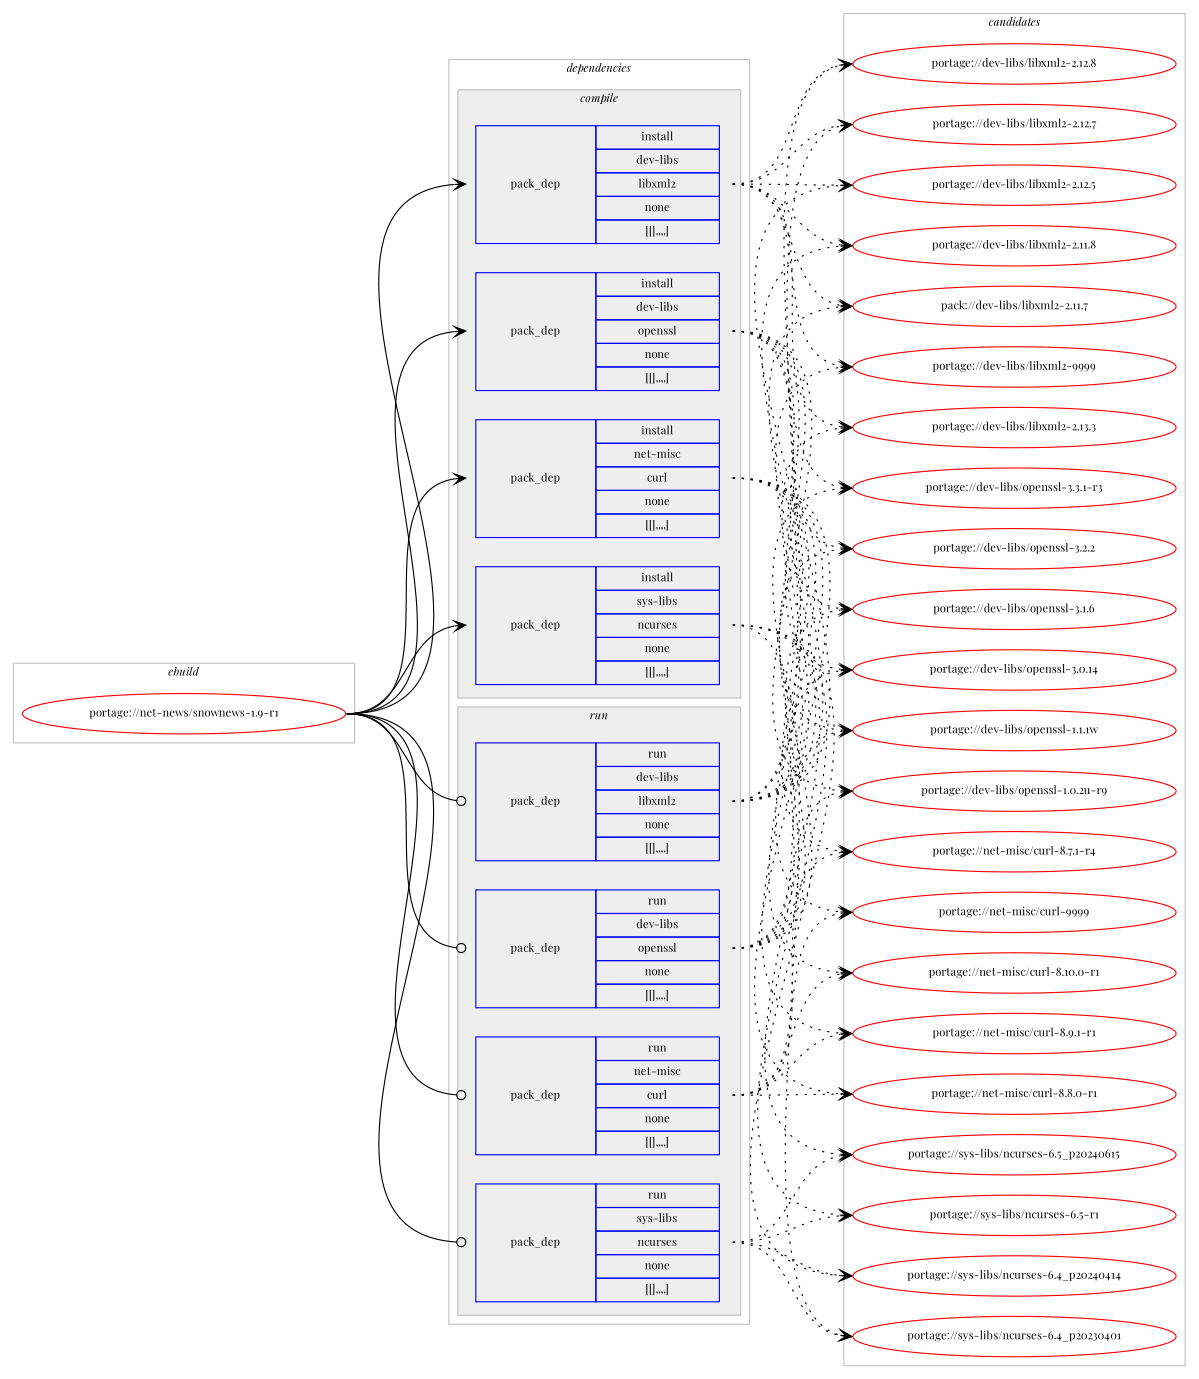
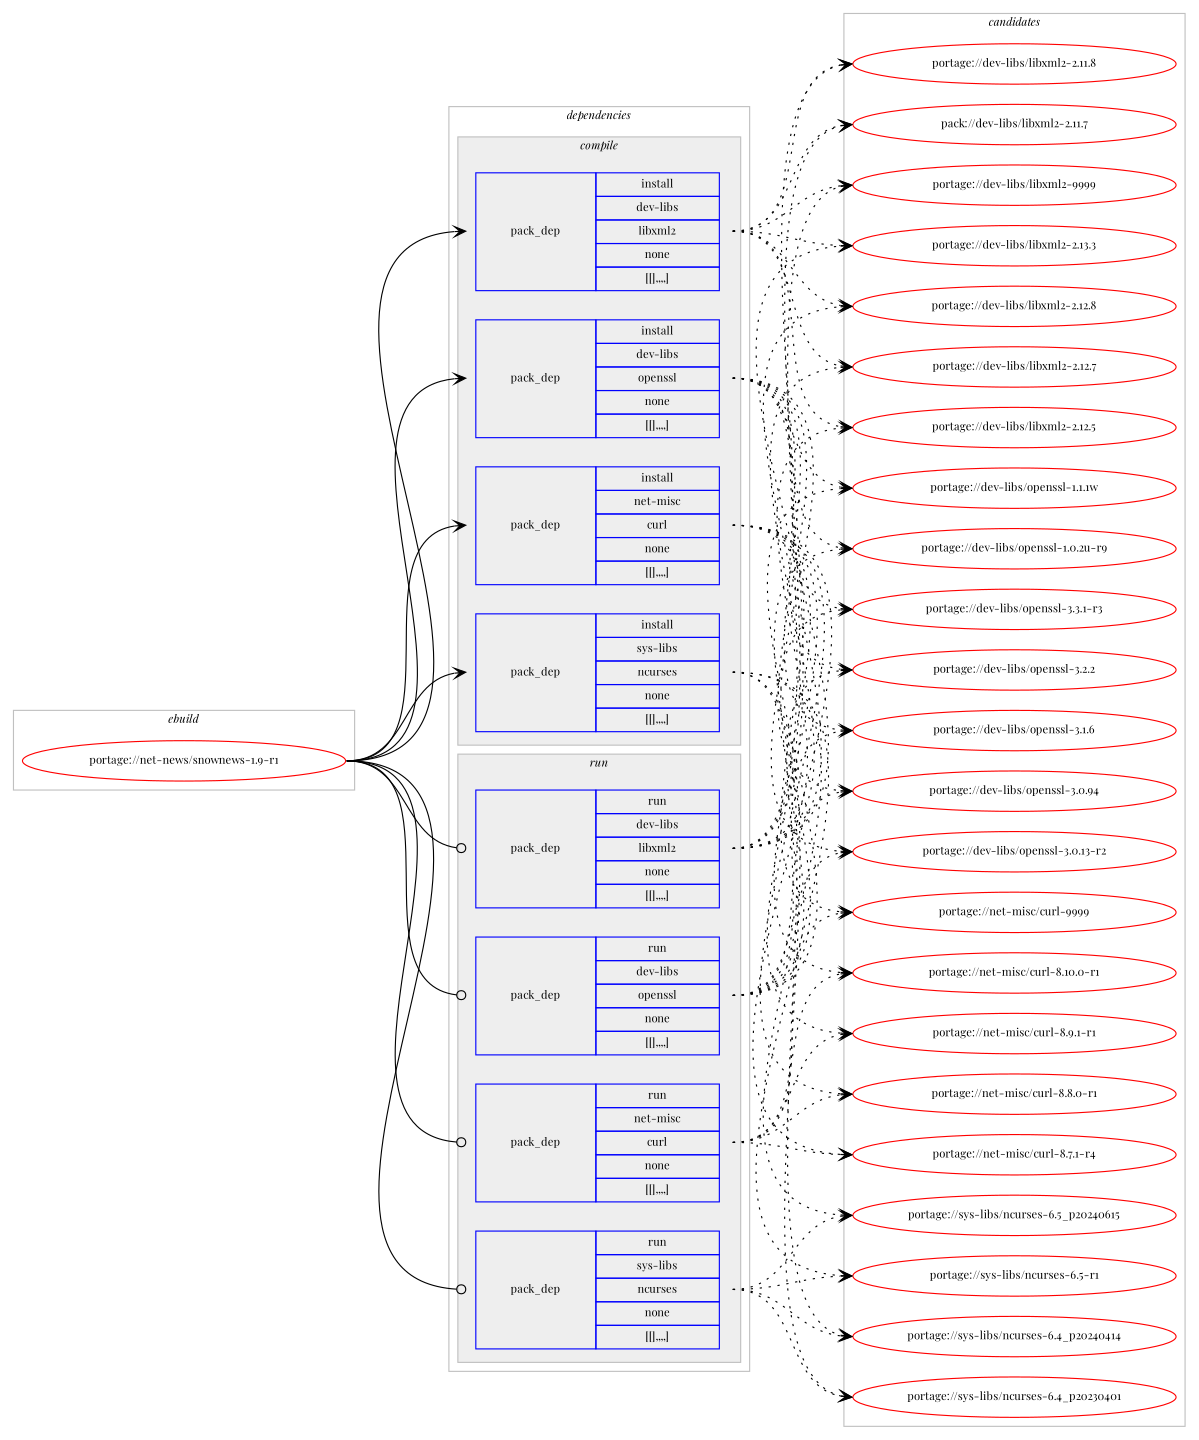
node "portage://dev-libs/openssl-3.0.14": label "portage://dev-libs/openssl-3.0.14" -> "portage://dev-libs/openssl-3.0.94"
node "portage://dev-libs/openssl-3.0.13-r2": added
